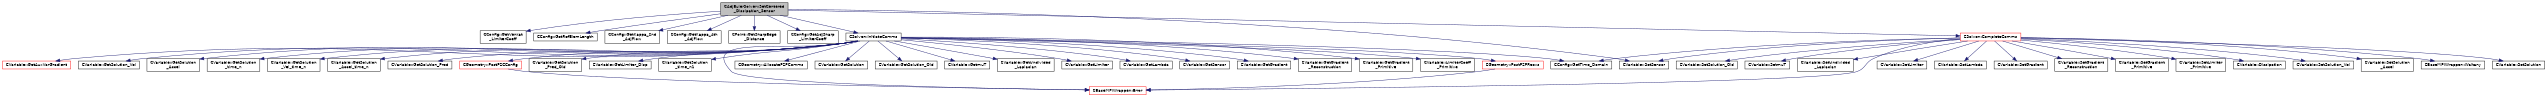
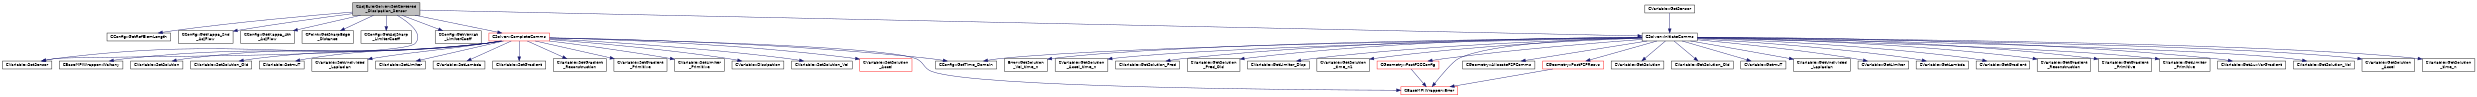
edge "CSolver::InitiateComms" -> "CVariable::GetSensor": reversed
node "CVariable::GetAuxVarGradient": color red -> black
node "CVariable::GetSolution _Vel_time_n": label "CVariable::GetSolution _Vel_time_n" -> "Error::GetSolution _Vel_time_n"
node "CVariable::LimiterCoeff _Primitive": label "CVariable::LimiterCoeff _Primitive" -> "CVariable::GetLimiter _Primitive"
node "CVariable::SetSolution _Accel": color black -> red
